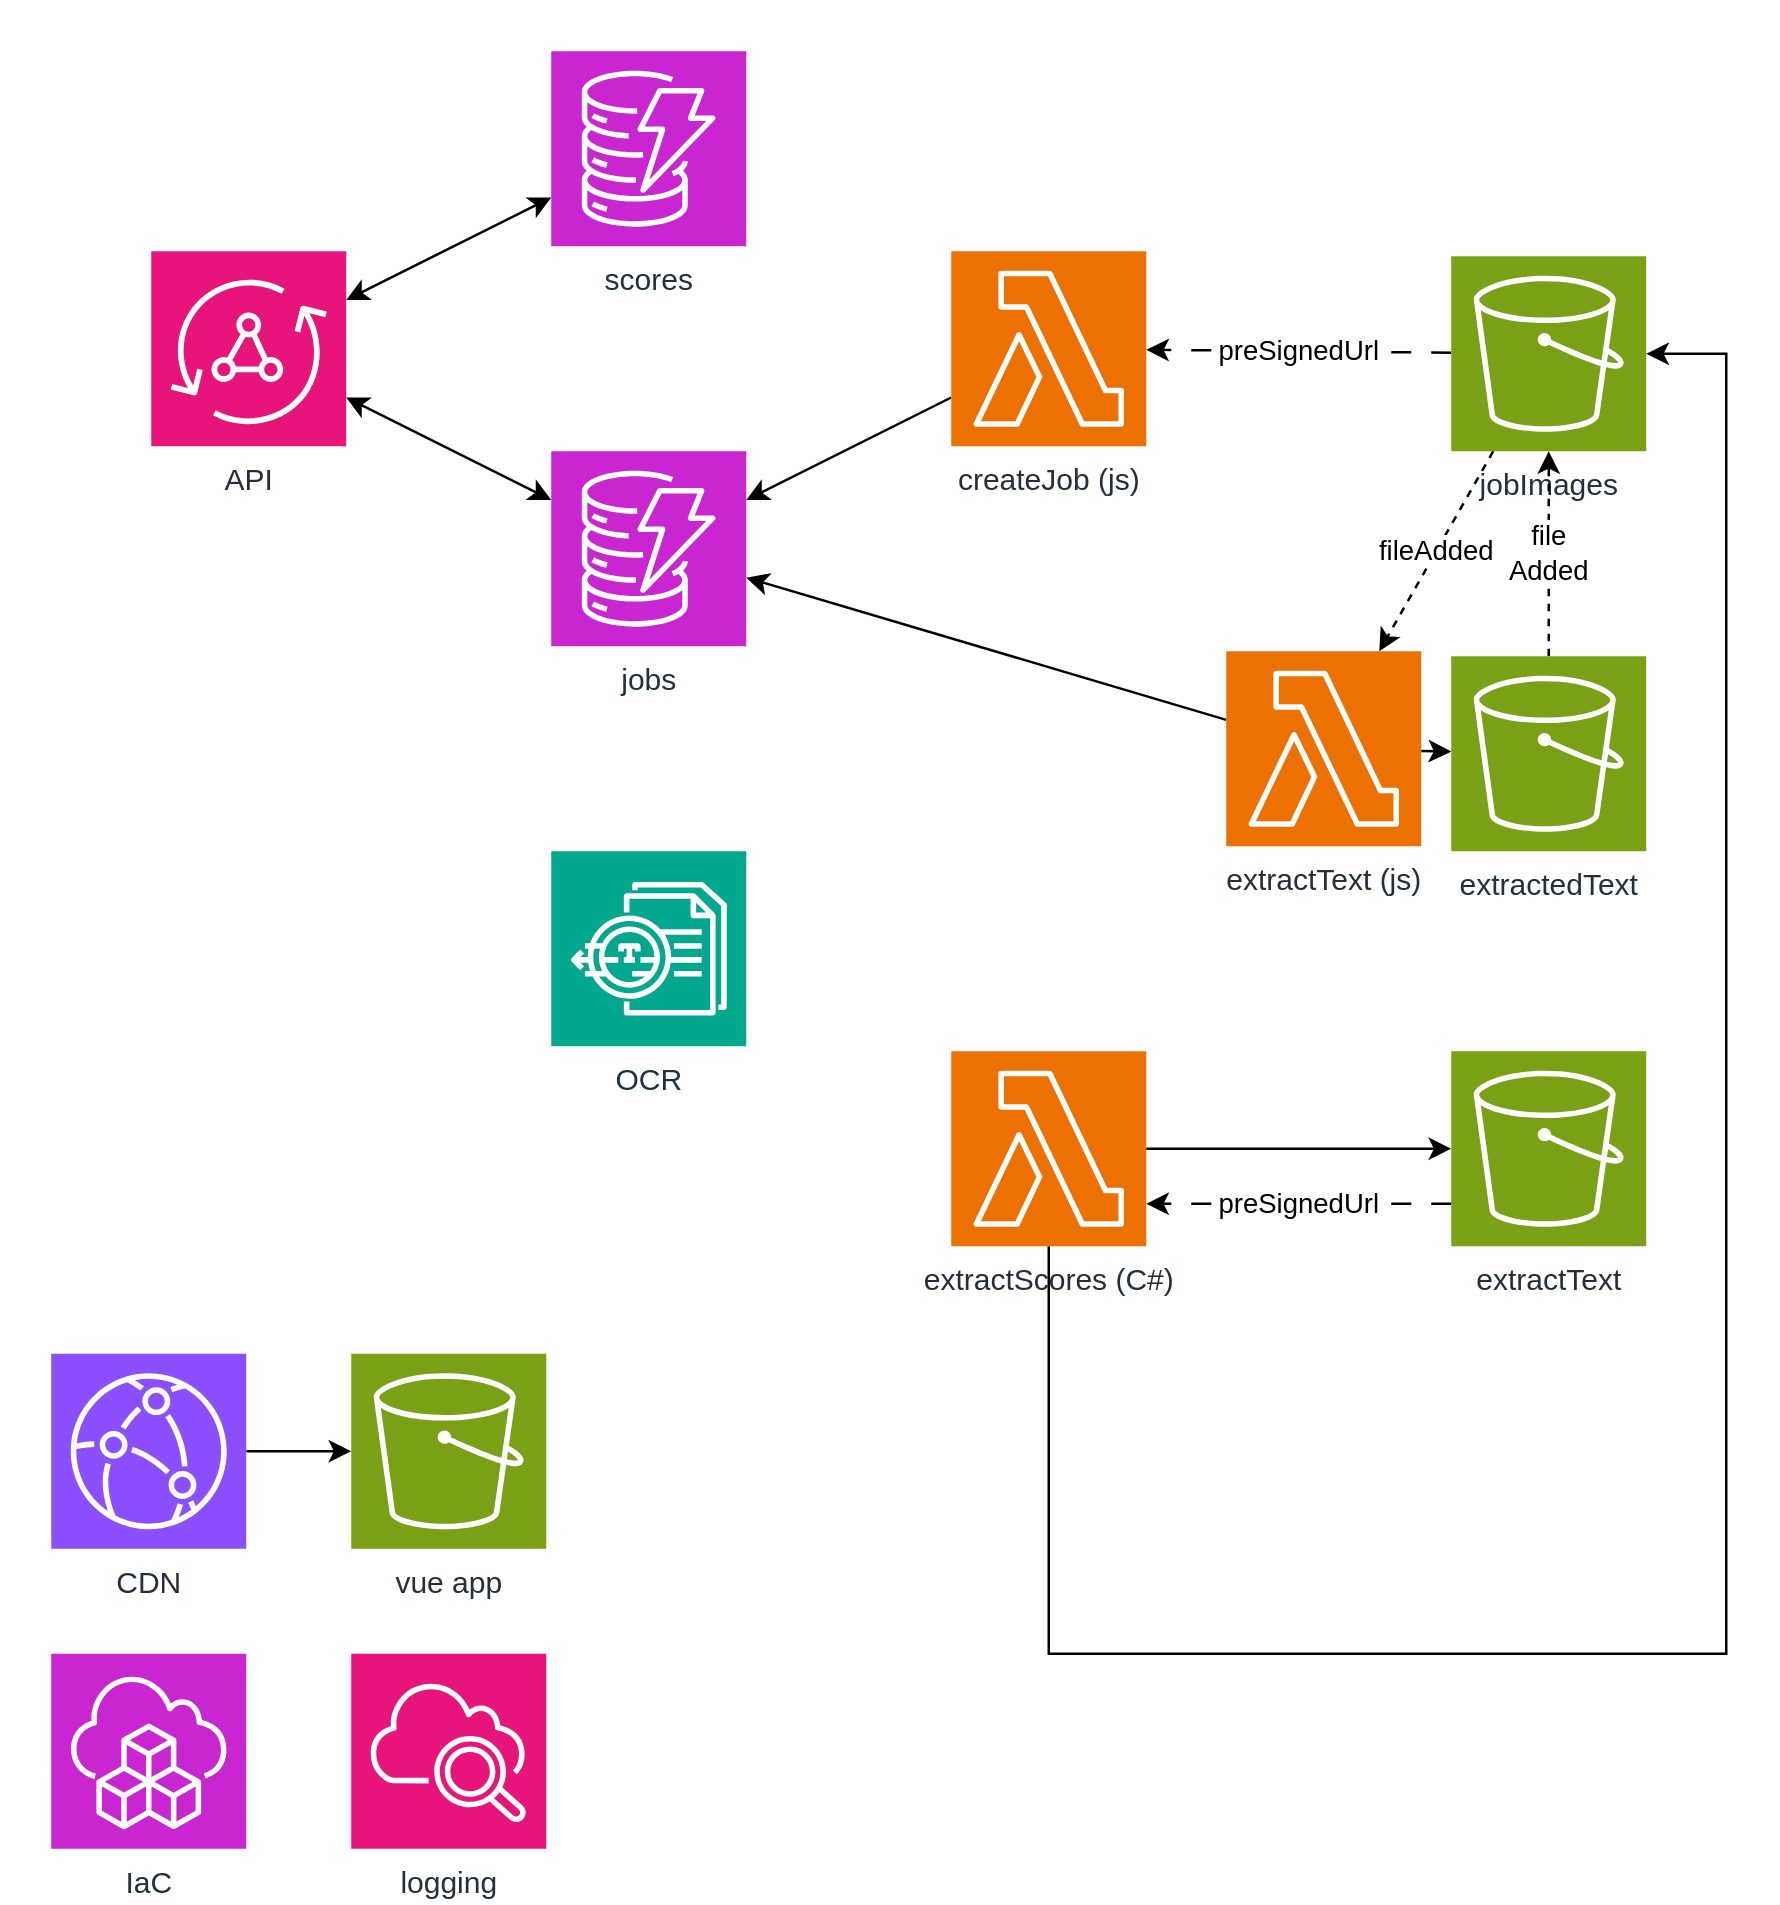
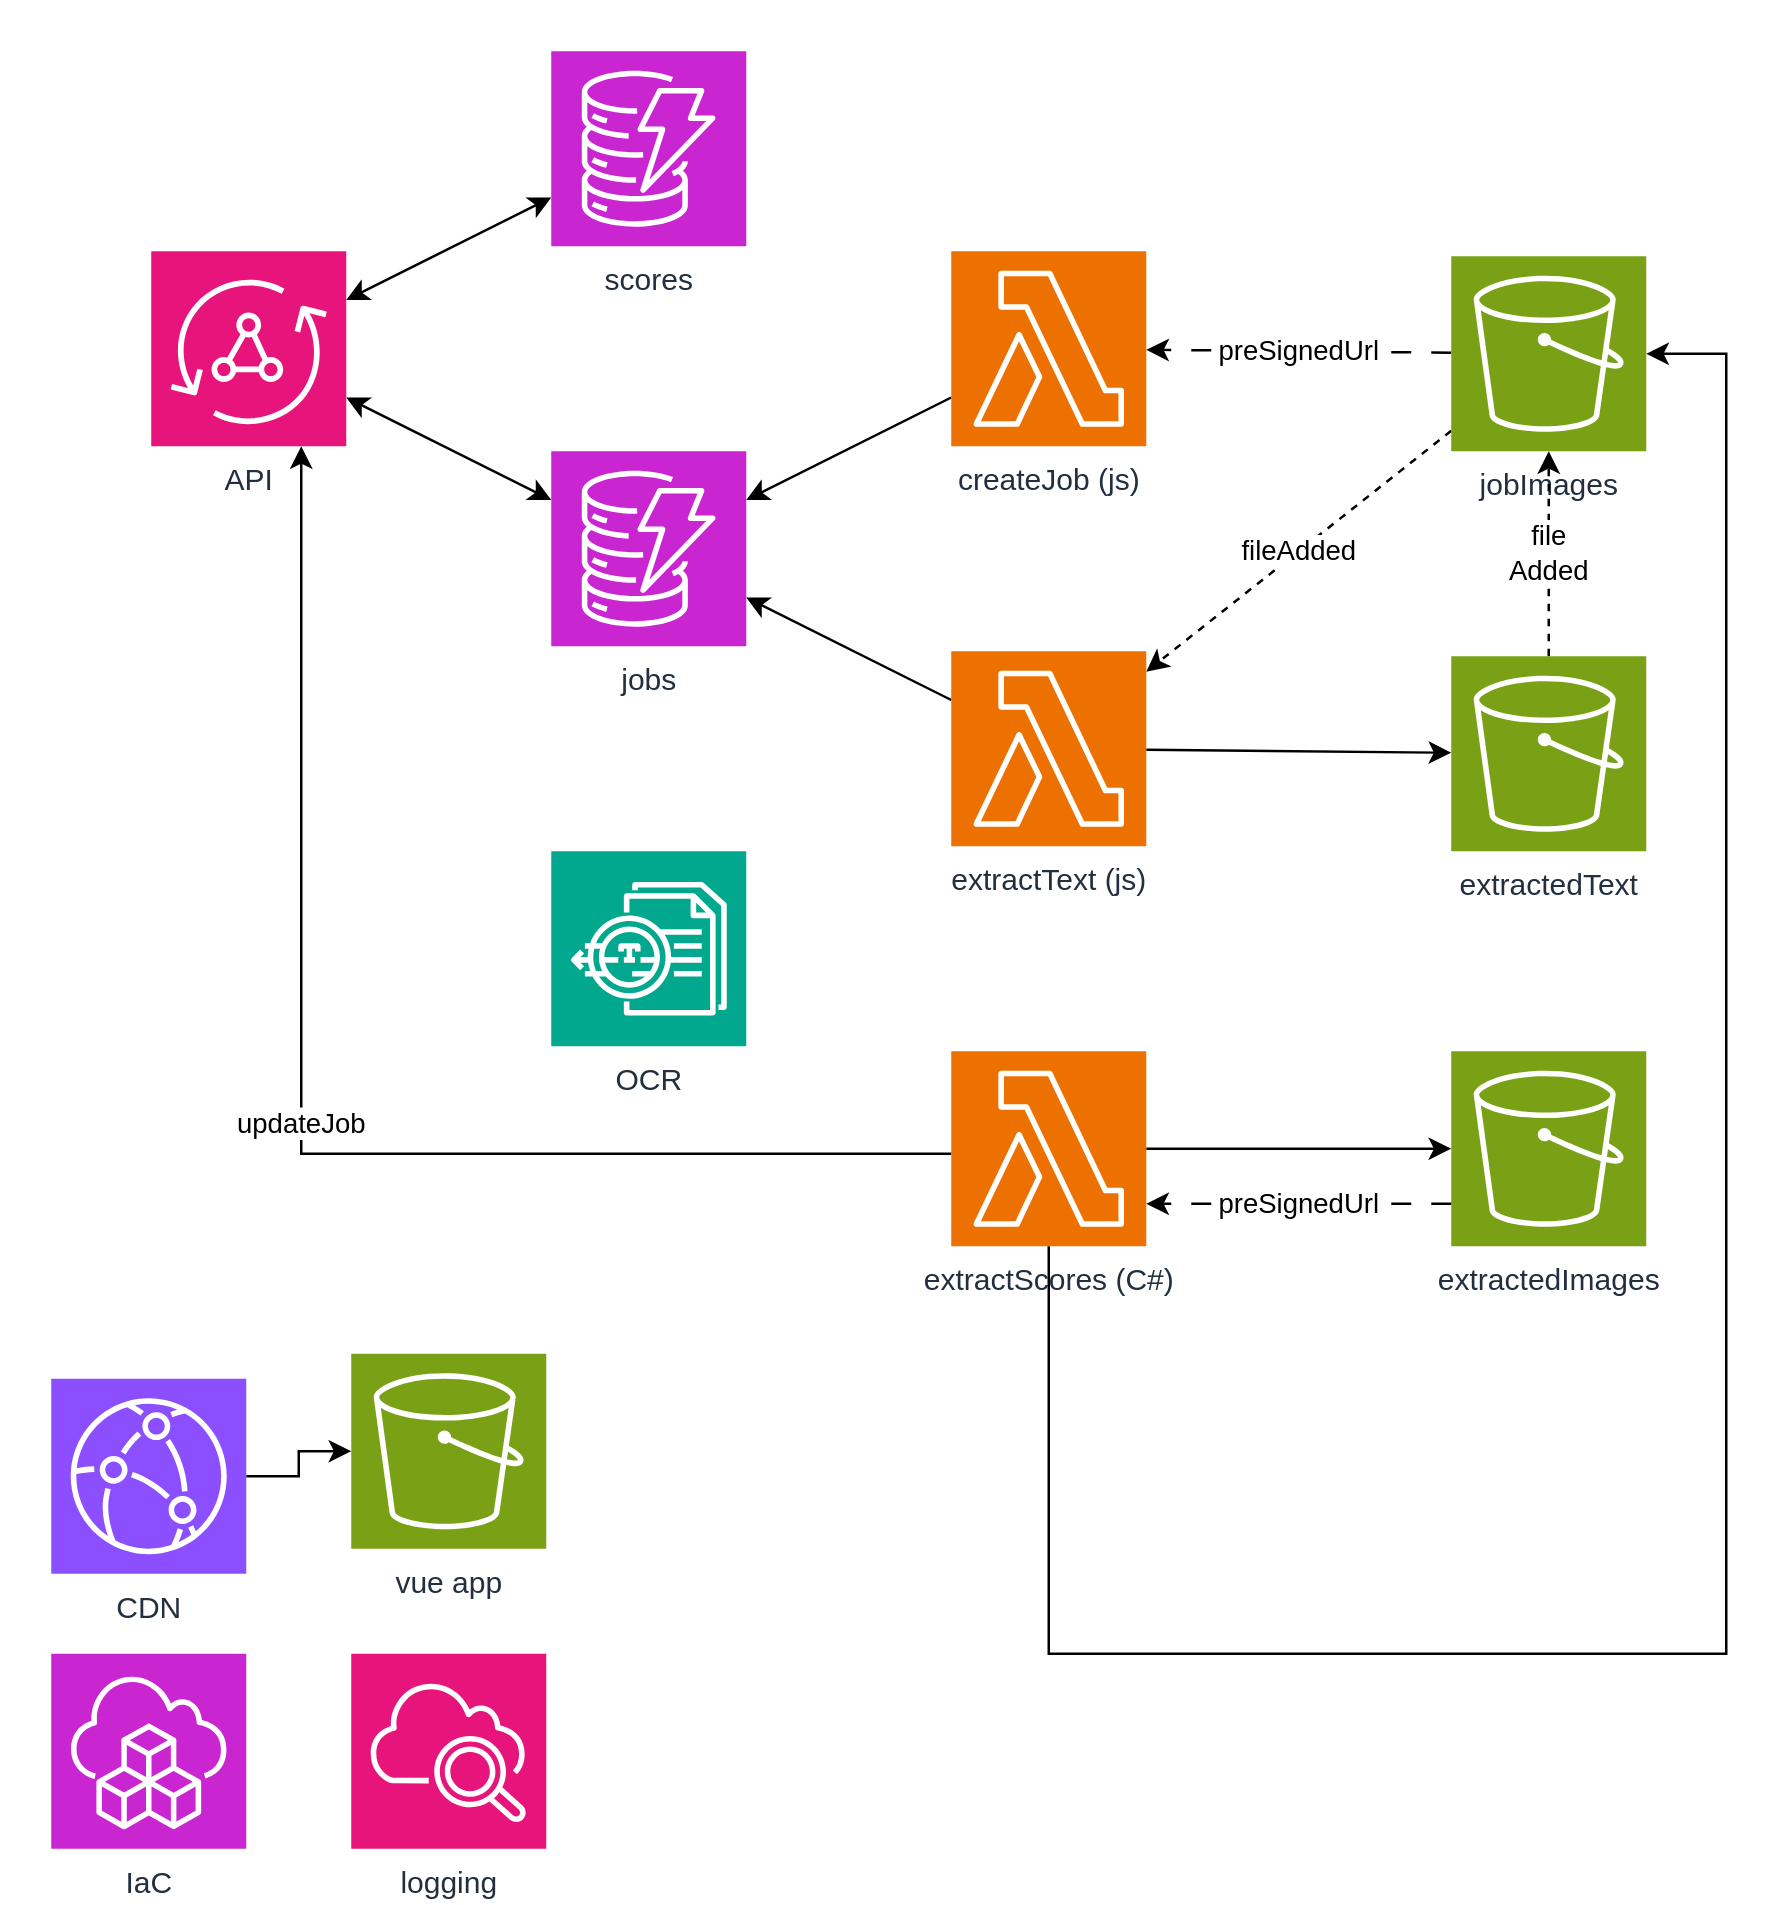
node "extractText (js)": moved (1324, 749) -> (1049, 749)
edge "extractScores (C#)" -> "API": added, label "updateJob"
node "extractText": label "extractText" -> "extractedImages"
node "CDN": moved (149, 1451) -> (149, 1476)
